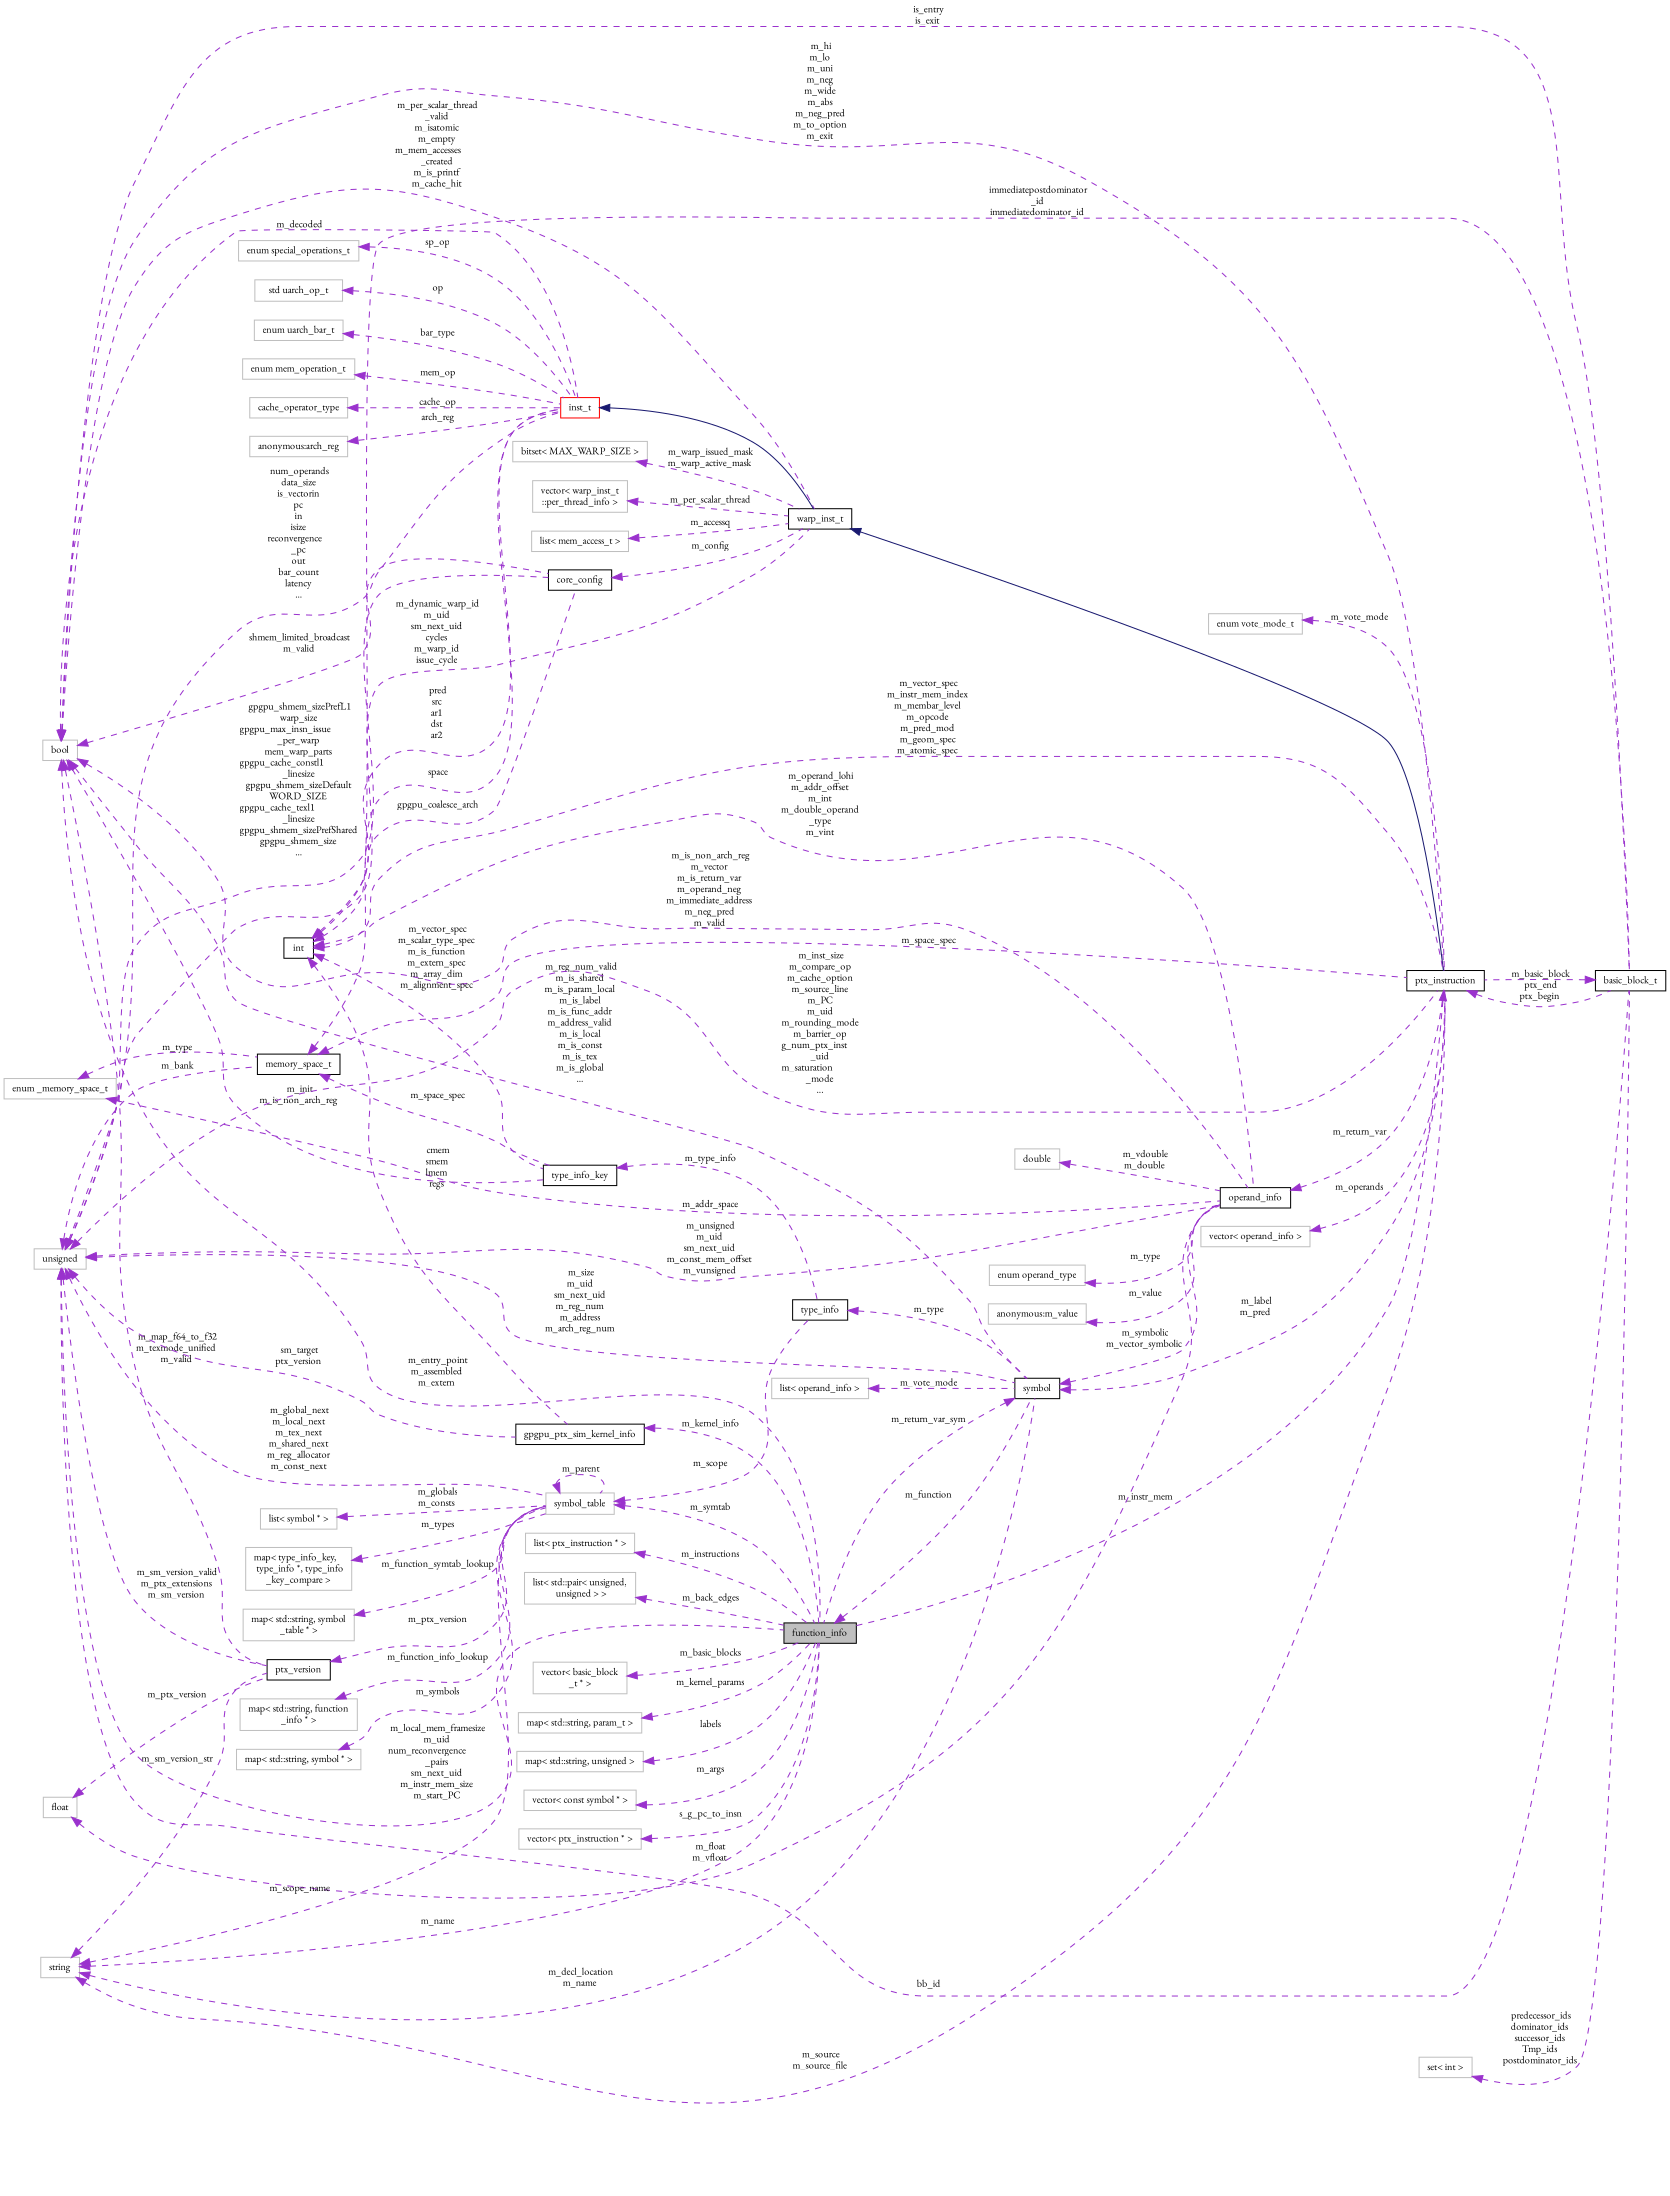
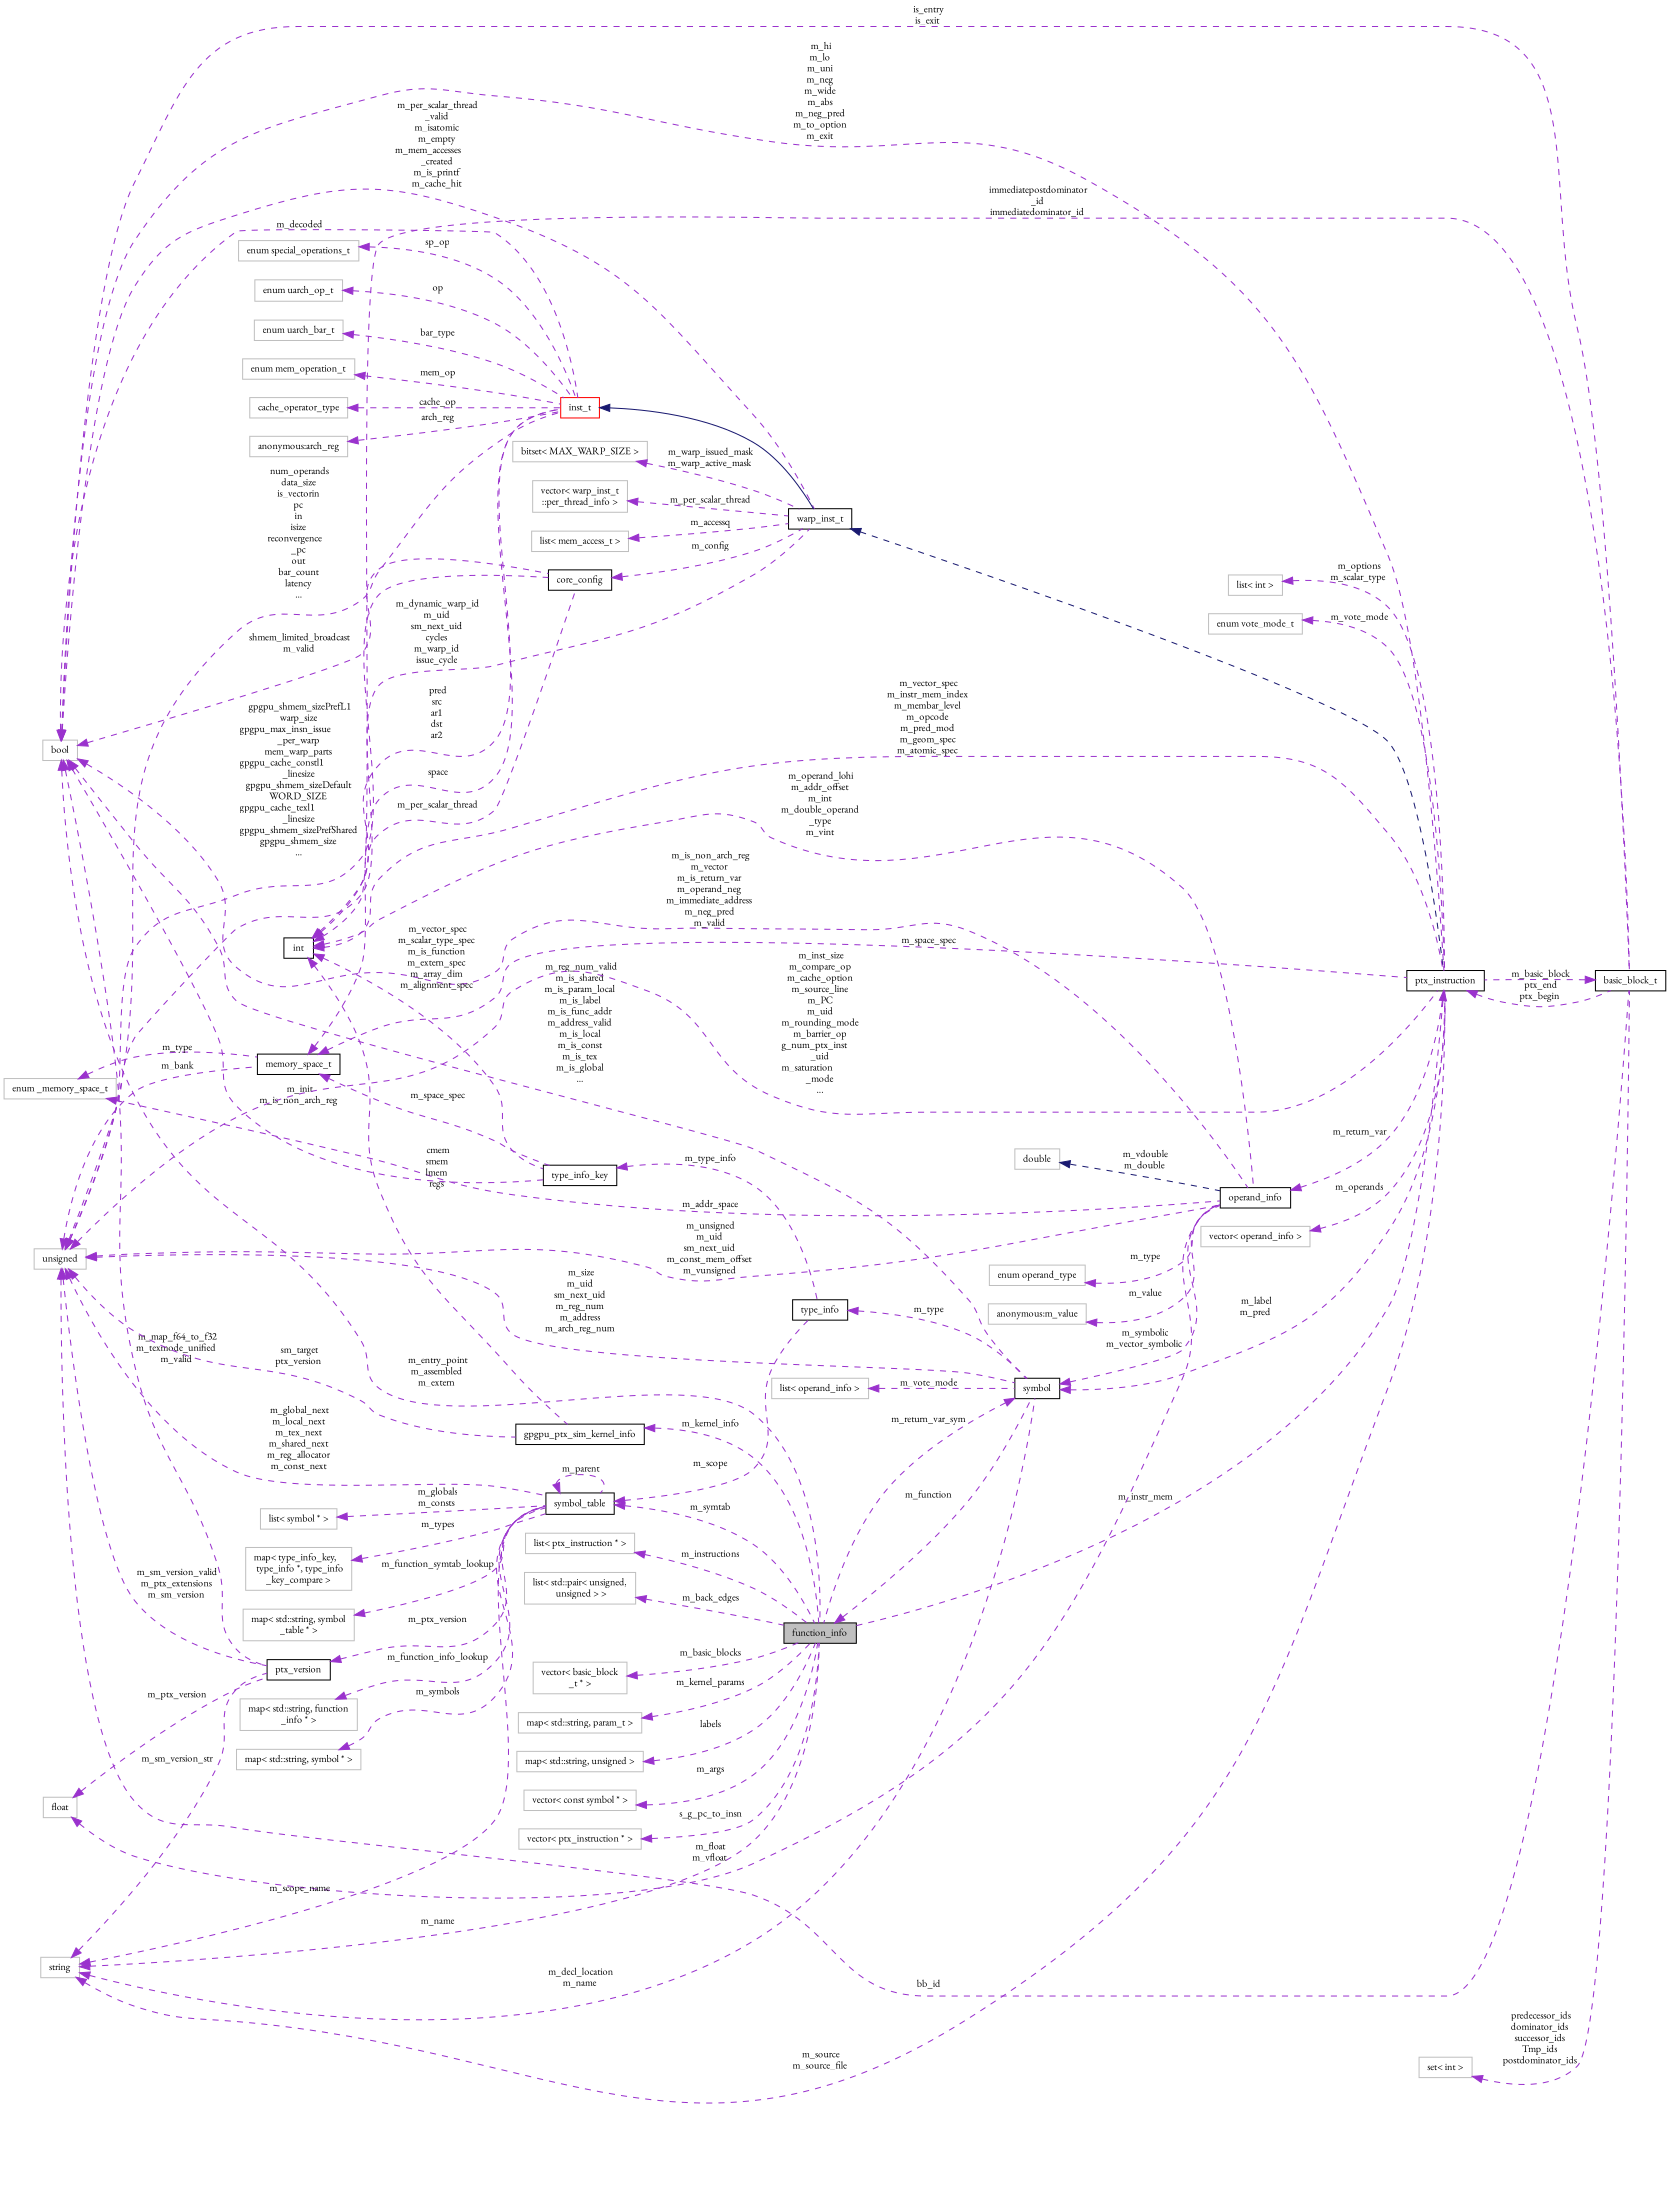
node "std uarch_op_t": label "std uarch_op_t" -> "enum uarch_op_t"
node "list< int >": added
edge "ptx_instruction" -> "warp_inst_t": style solid -> dashed
edge "core_config" -> "int": label " gpgpu_coalesce_arch" -> " m_per_scalar_thread"
edge "operand_info" -> "double": color darkorchid3 -> midnightblue
node "symbol_table": color grey75 -> black
edge "function_info" -> "unsigned": removed, label "m_local_mem_framesize m_uid num_reconvergence _pairs sm_next_uid m_instr_mem_size m_start_PC"
